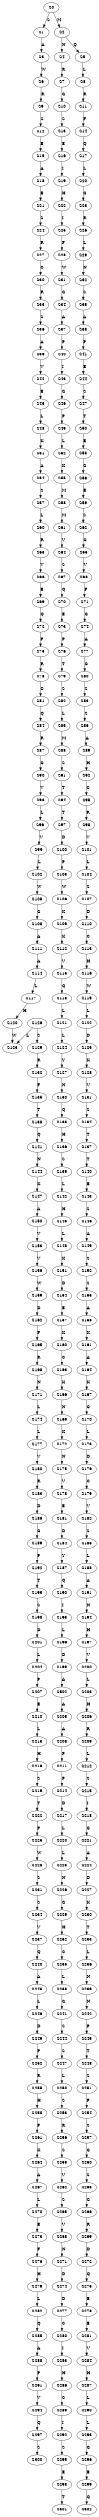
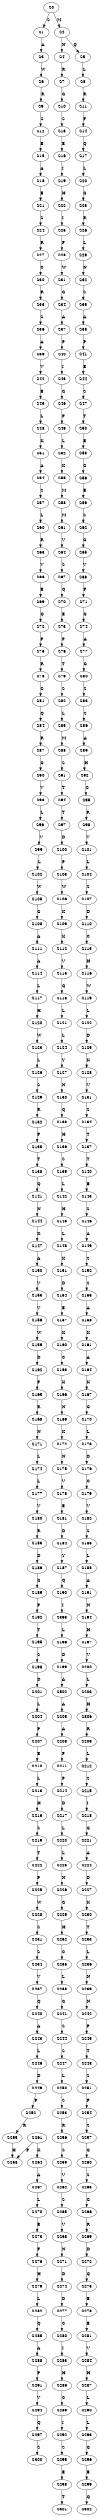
edge "S126" -> "S123": reversed
node "S193": label "S193" -> "S393"
node "S206": label "S206" -> "S806"
edge "S258" -> "S261": reversed
